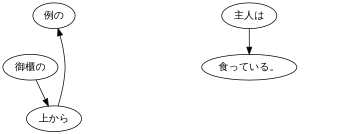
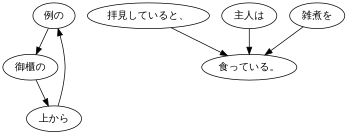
node "拝見していると、": added
node "雑煮を": added
edge "例の" -> "御櫃の": added
